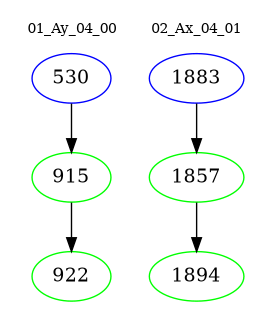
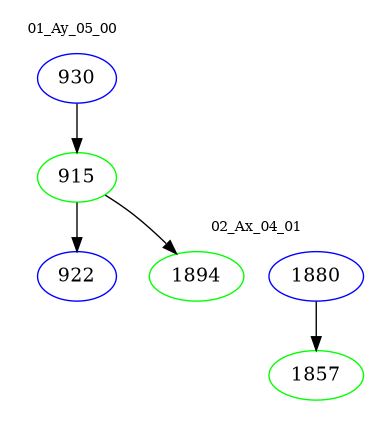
cluster "01_Ay_04_00": label "01_Ay_04_00" -> "01_Ay_05_00"
node "530": label "530" -> "930"
node "1883": label "1883" -> "1880"
edge "1857" -> "1894": now "915" -> "1894"
node "922": color green -> blue
